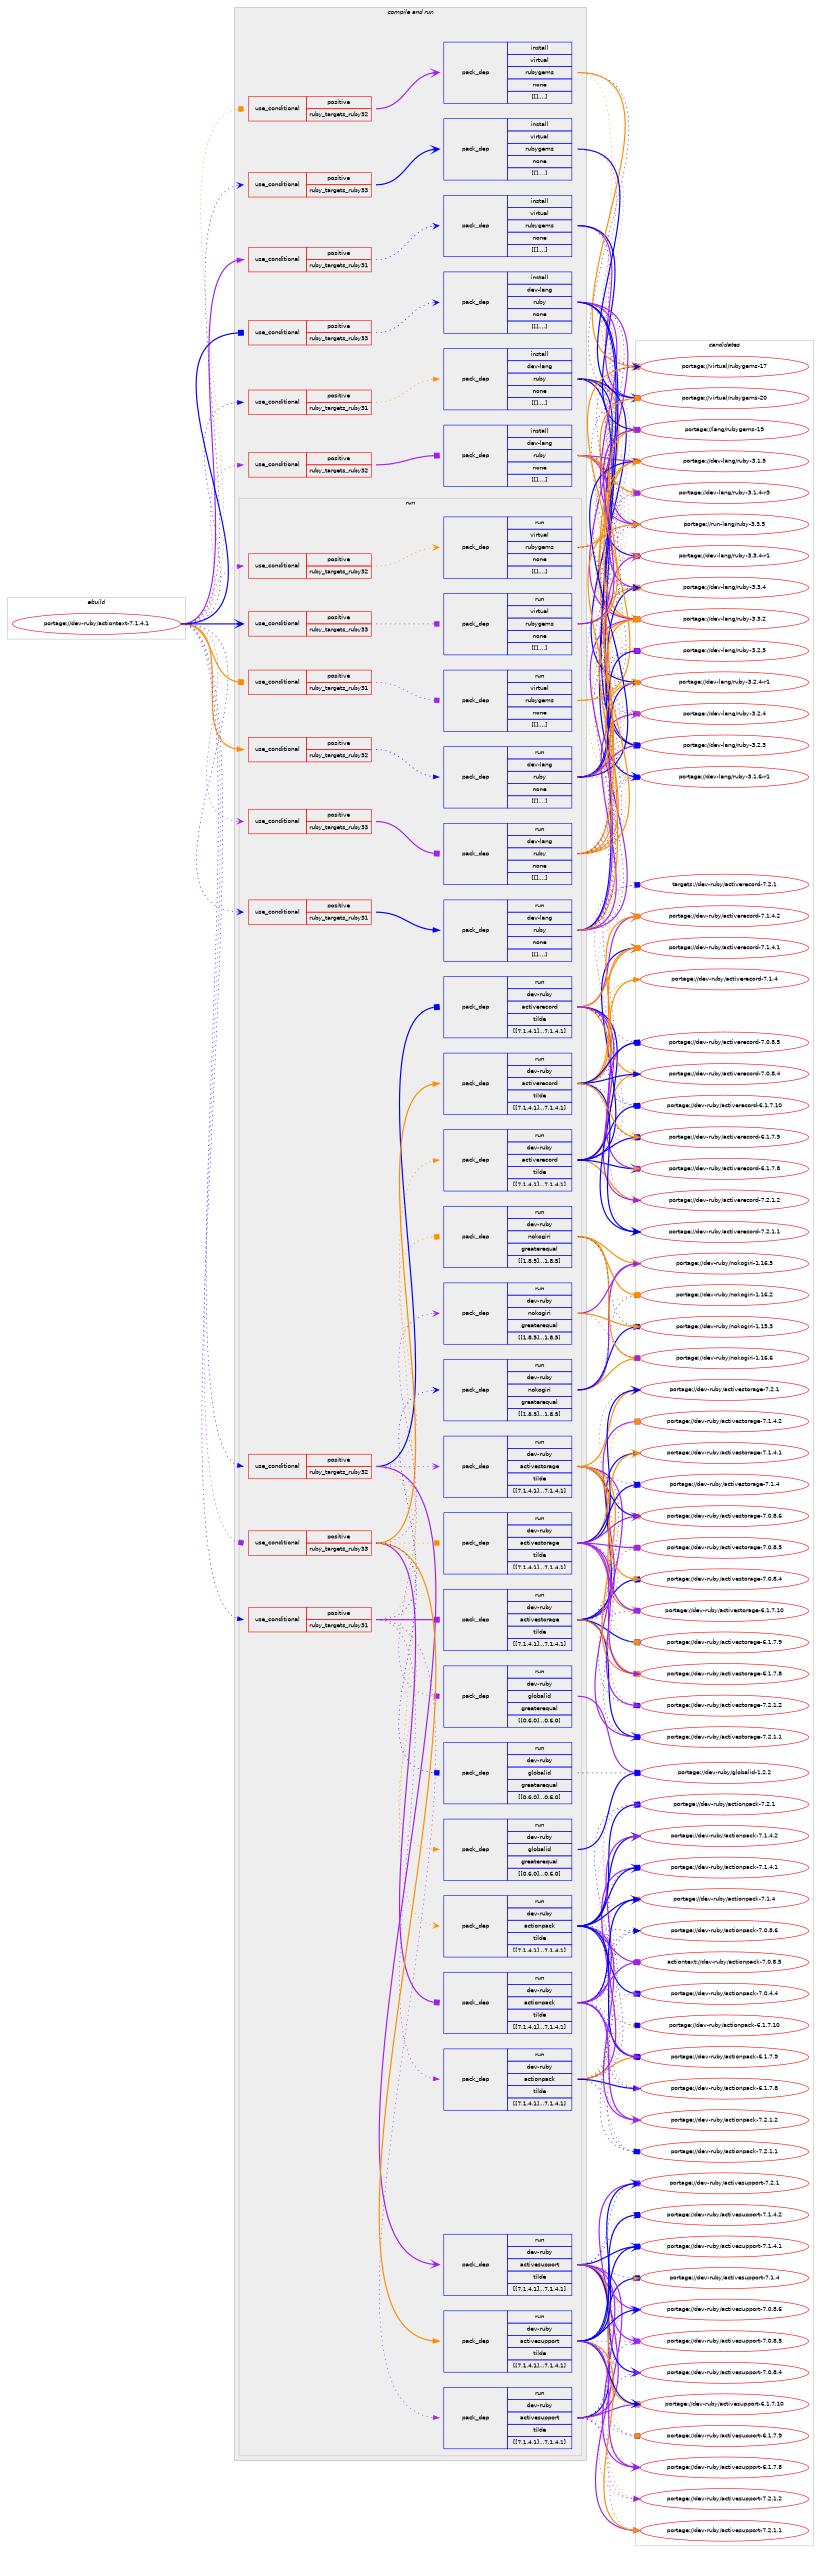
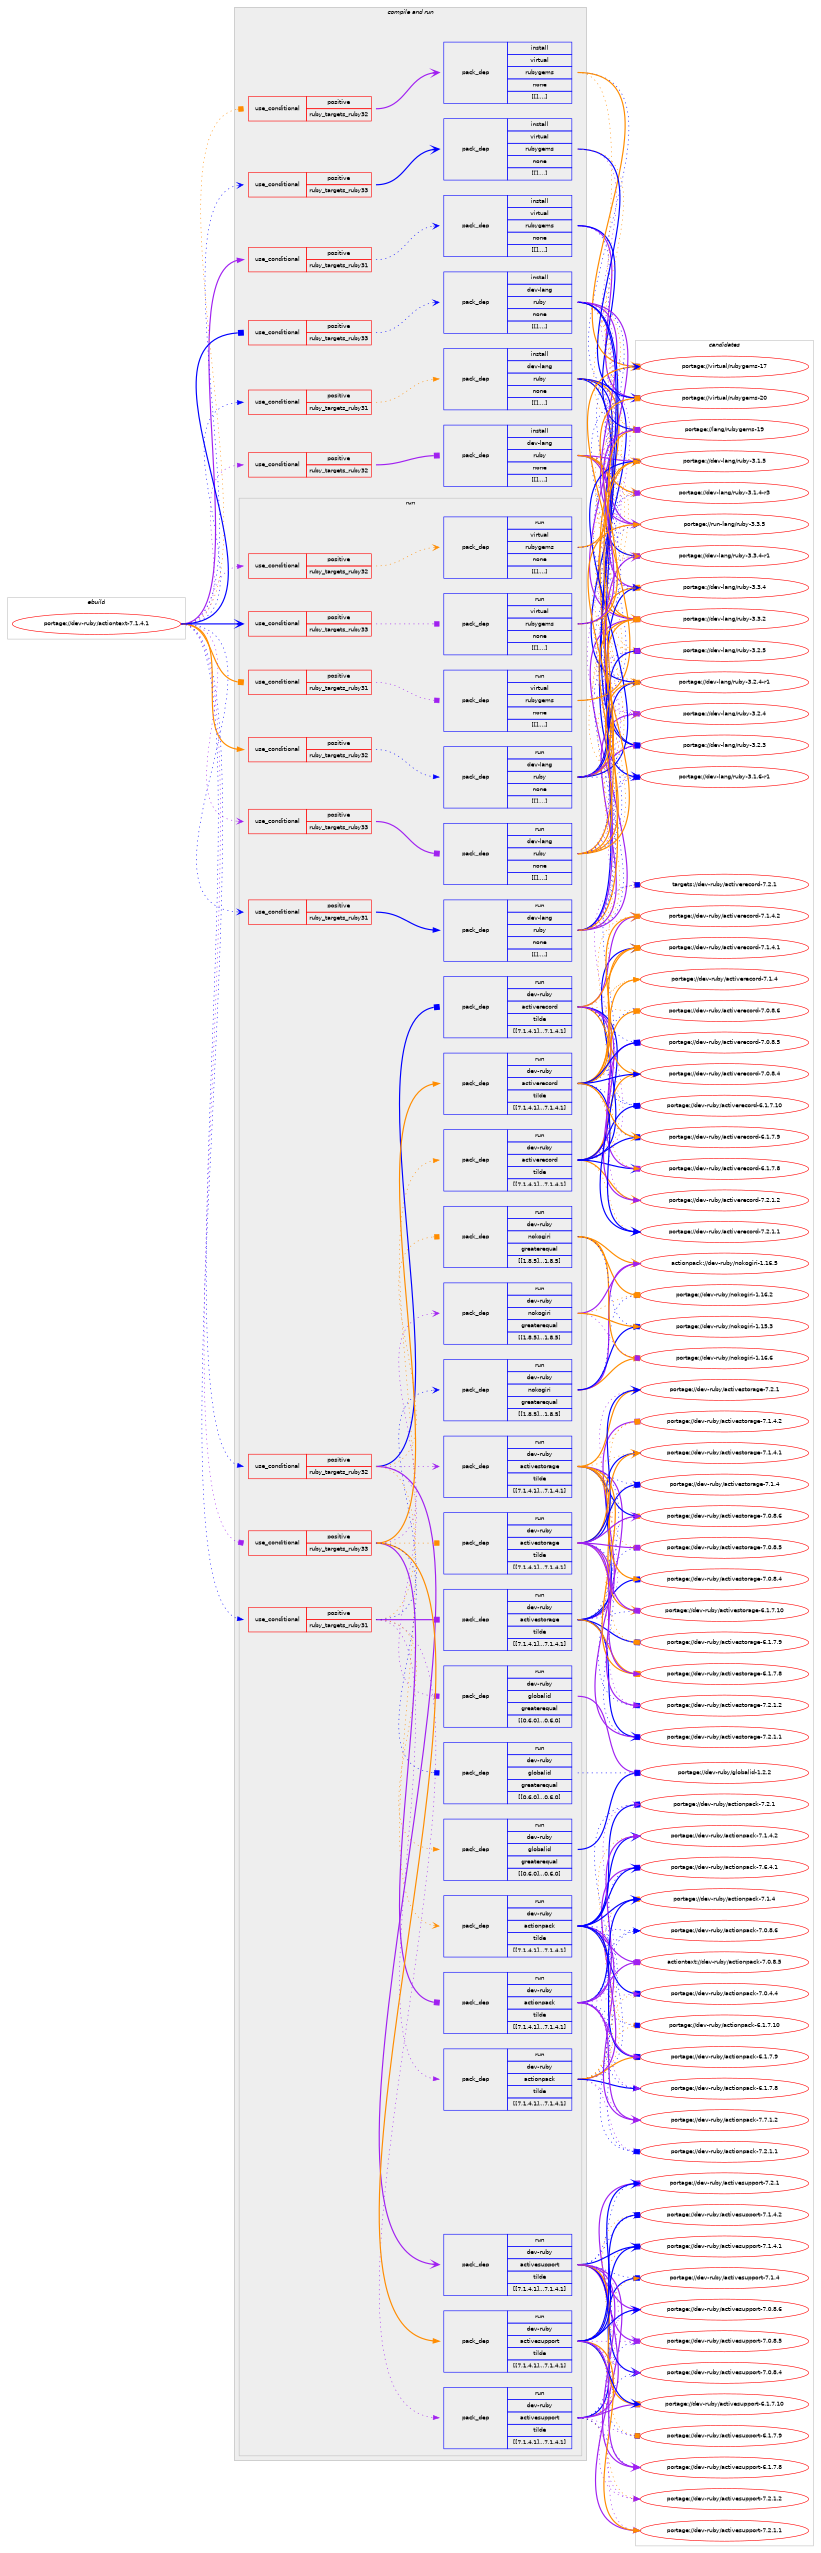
node "portage://dev-ruby/activerecord-7.0.8.6": added
node "portage://dev-ruby/nokogiri-1.16.5": label "portage://dev-ruby/nokogiri-1.16.5" -> "actionpack://dev-ruby/nokogiri-1.16.5"
node "portage://dev-ruby/actionpack-7.1.4.1": label "portage://dev-ruby/actionpack-7.1.4.1" -> "portage://dev-ruby/actionpack-7.6.4.1"
node "portage://dev-ruby/actionpack-7.2.1.2": label "portage://dev-ruby/actionpack-7.2.1.2" -> "portage://dev-ruby/actionpack-7.7.1.2"
